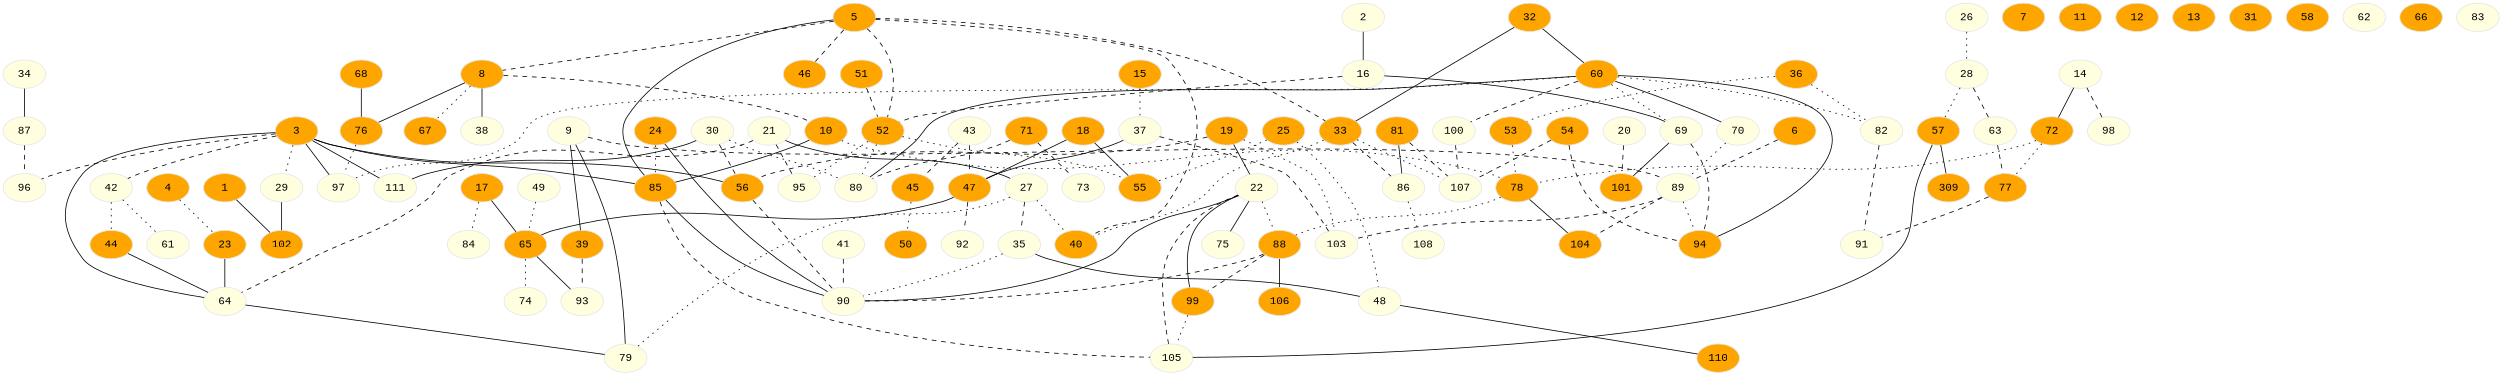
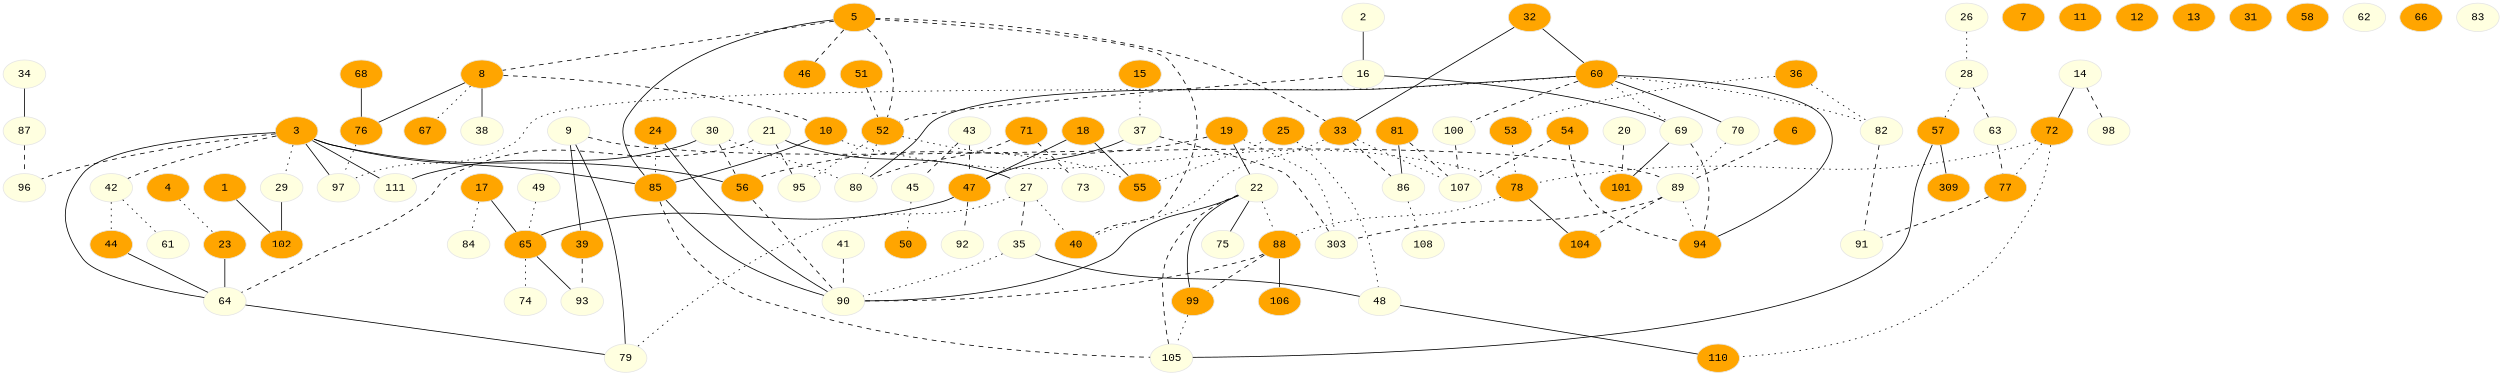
node "45": fillcolor orange -> lightyellow
node "103": label "103" -> "303"
edge "72" -- "110": added
